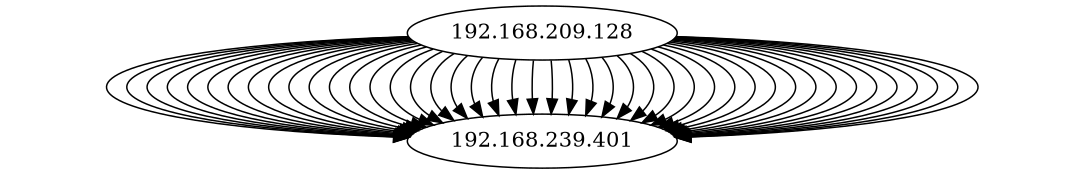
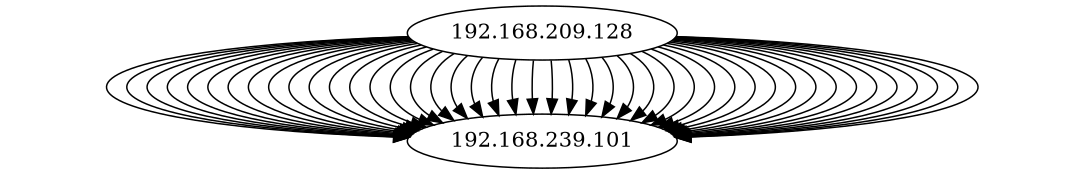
node "192.168.239.401": label "192.168.239.401" -> "192.168.239.101"
